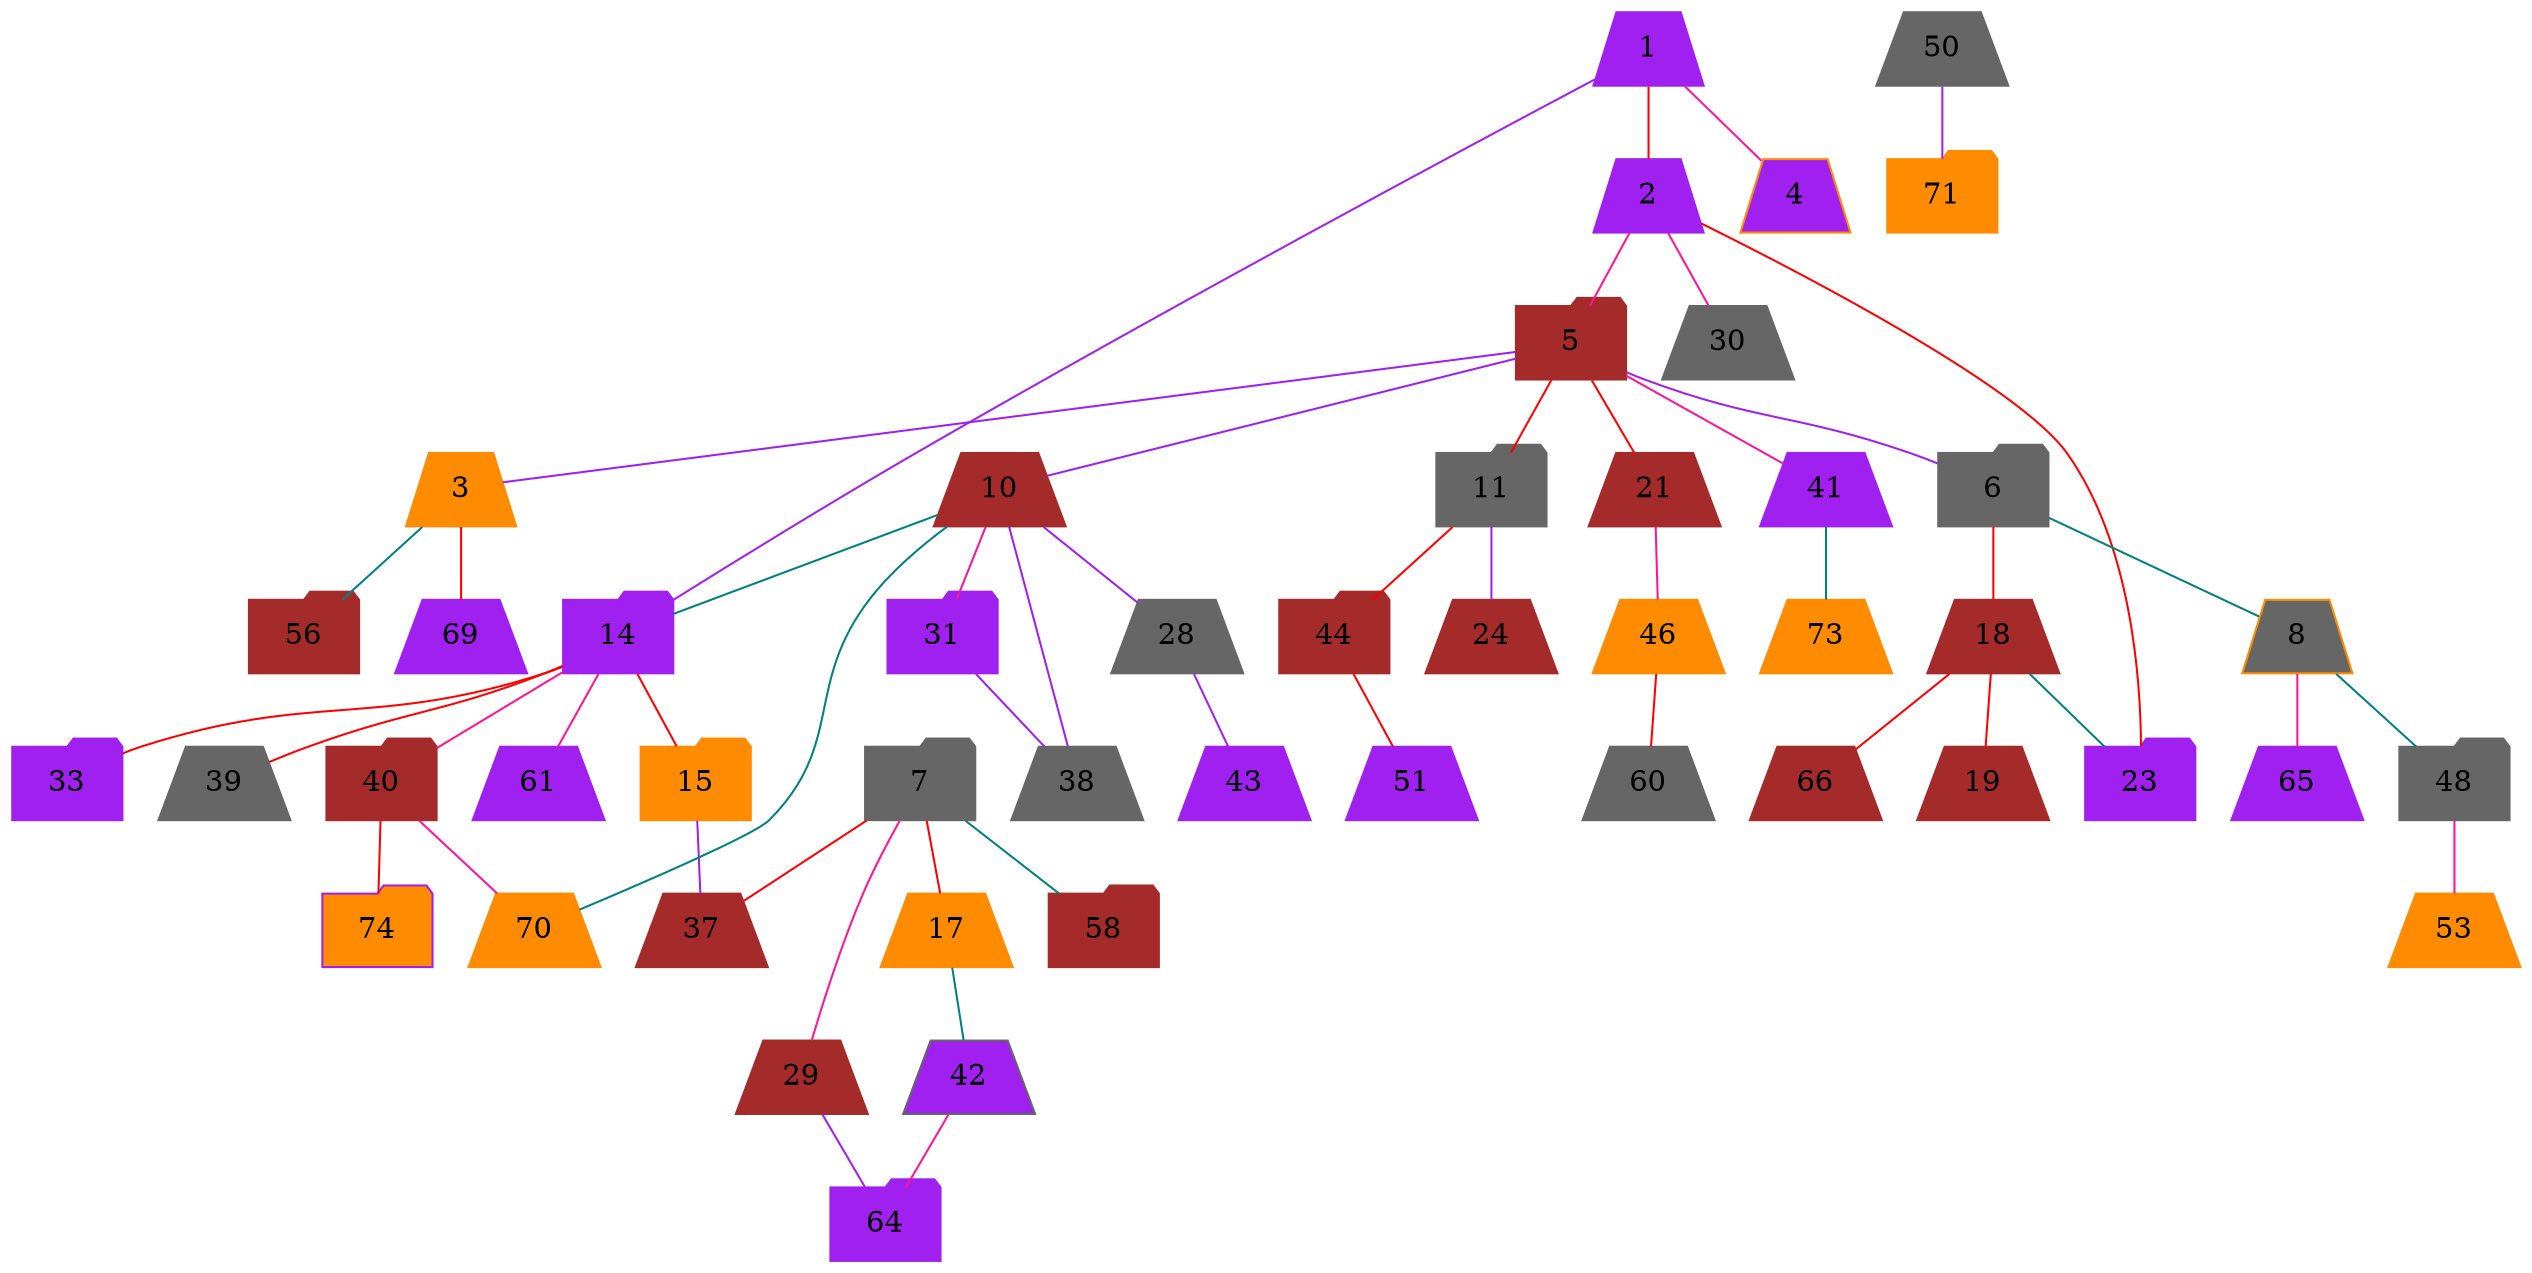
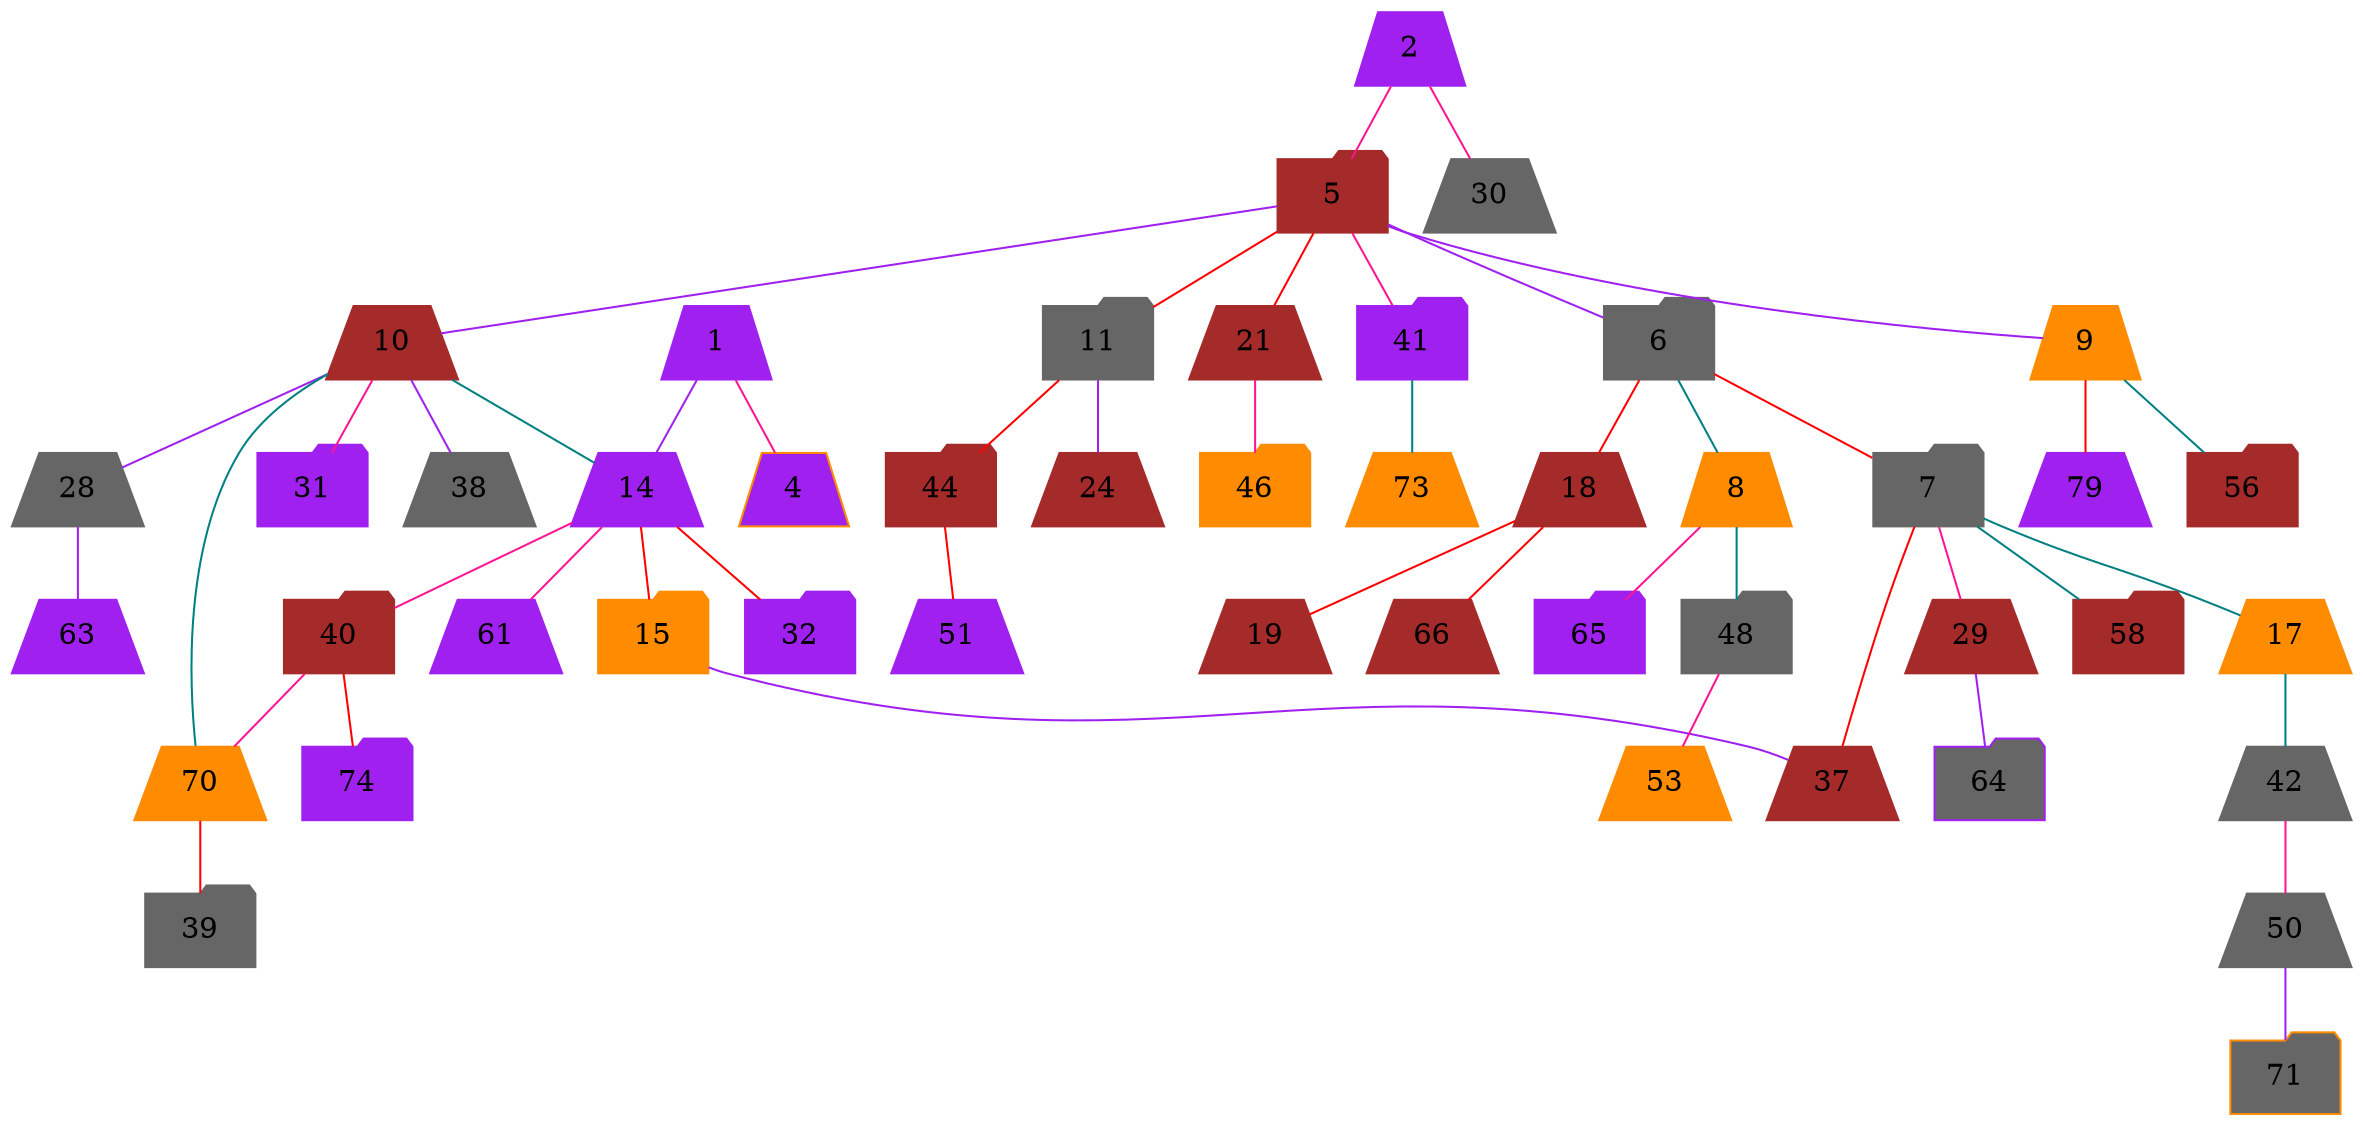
edge "1" -- "2": removed
node "71": fillcolor darkorange -> gray40
edge "6" -- "7": added
node "3": label "3" -> "9"
node "41": shape trapezium -> folder
node "69": label "69" -> "79"
node "14": shape folder -> trapezium
node "46": shape trapezium -> folder
node "8": fillcolor gray40 -> darkorange
edge "31" -- "38": removed
edge "14" -- "39": now "70" -- "39"
node "33": label "33" -> "32"
node "39": shape trapezium -> folder
node "43": label "43" -> "63"
node "60": removed
node "23": removed
node "65": shape trapezium -> folder
edge "7" -- "17": color red -> teal
node "74": fillcolor darkorange -> purple
node "42": fillcolor purple -> gray40
edge "42" -- "64": now "42" -- "50"
node "64": fillcolor purple -> gray40
